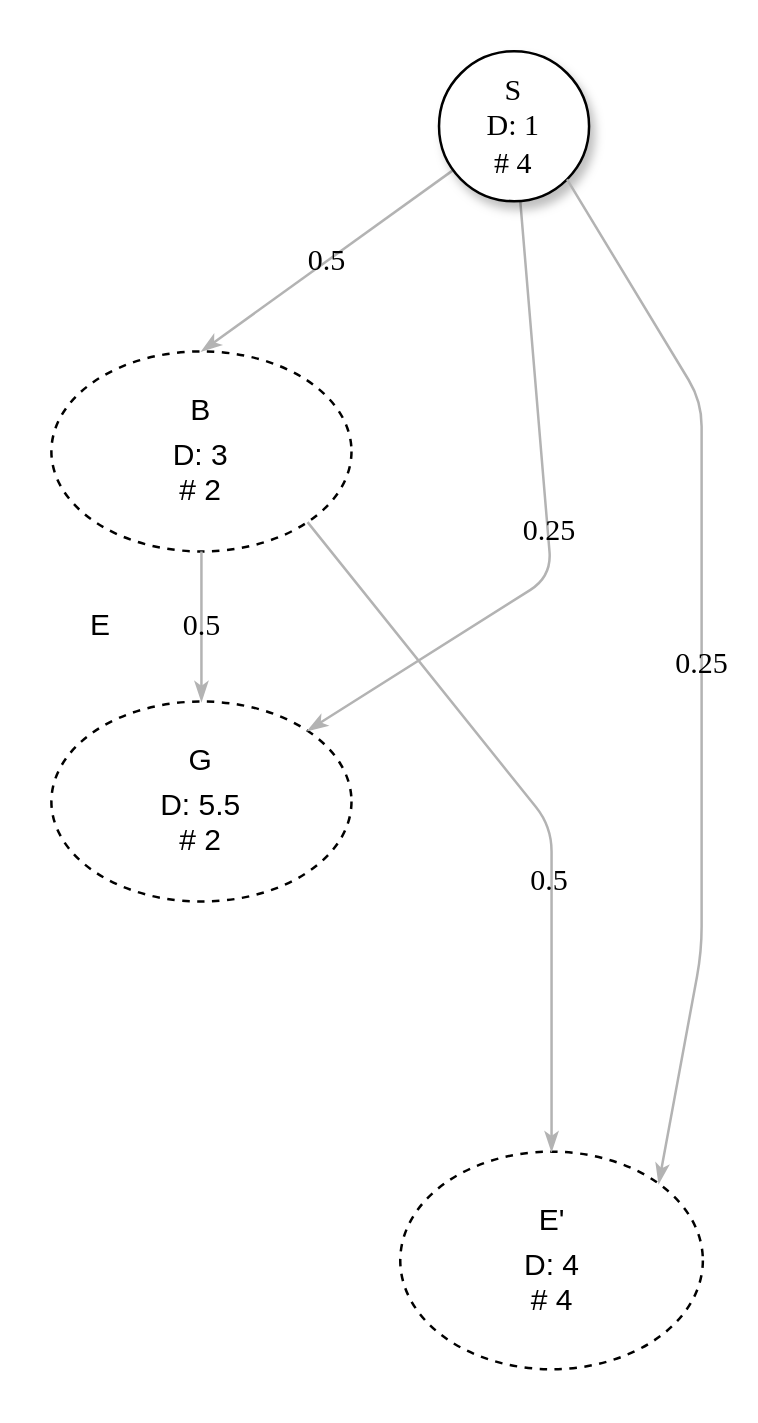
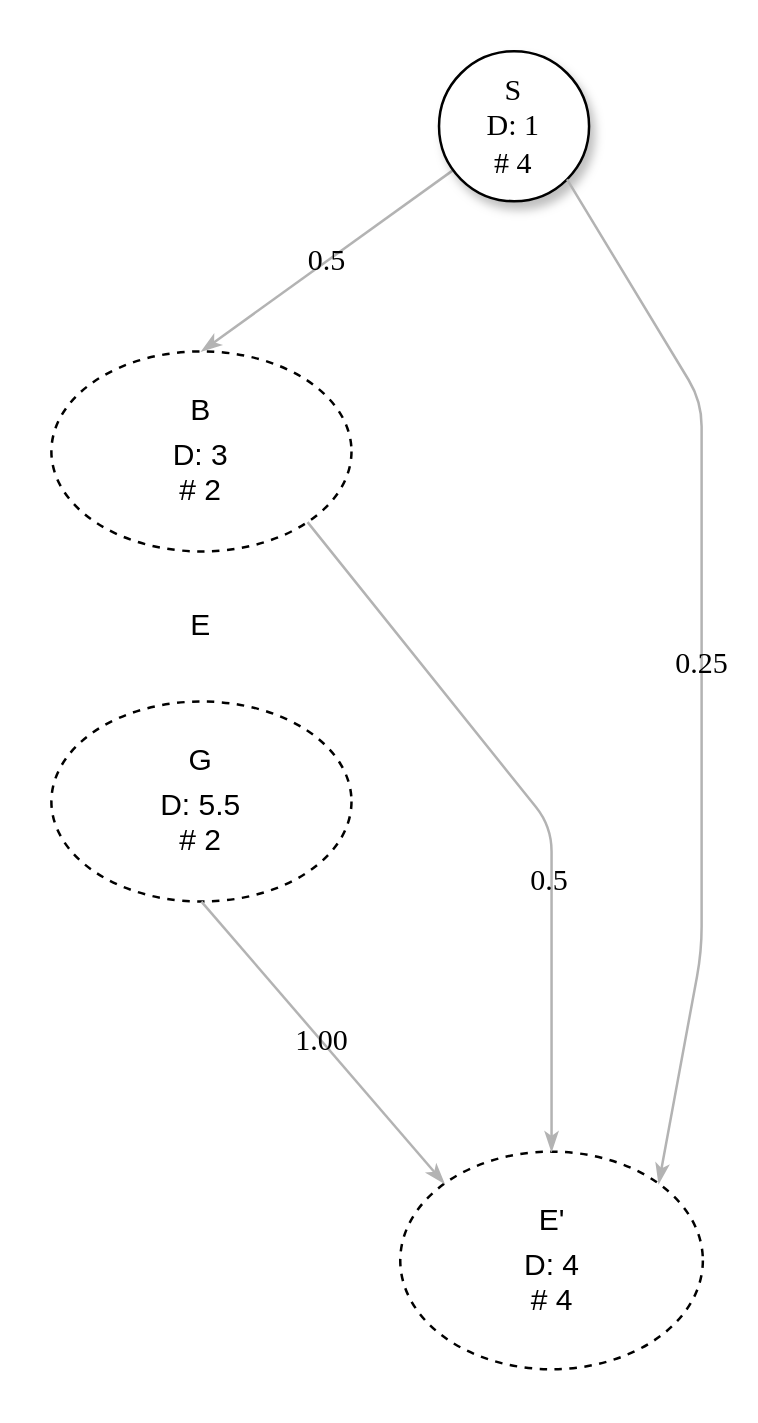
edge "S D: 1 # 4" -> "G D: 5.5 # 2": removed, label "0.25"
edge "B D: 3 # 2" -> "G D: 5.5 # 2": removed, label "0.5"
node "E": moved (101, 626) -> (201, 626)
edge "G D: 5.5 # 2" -> "E' D: 4 # 4": added, label "1.00"
